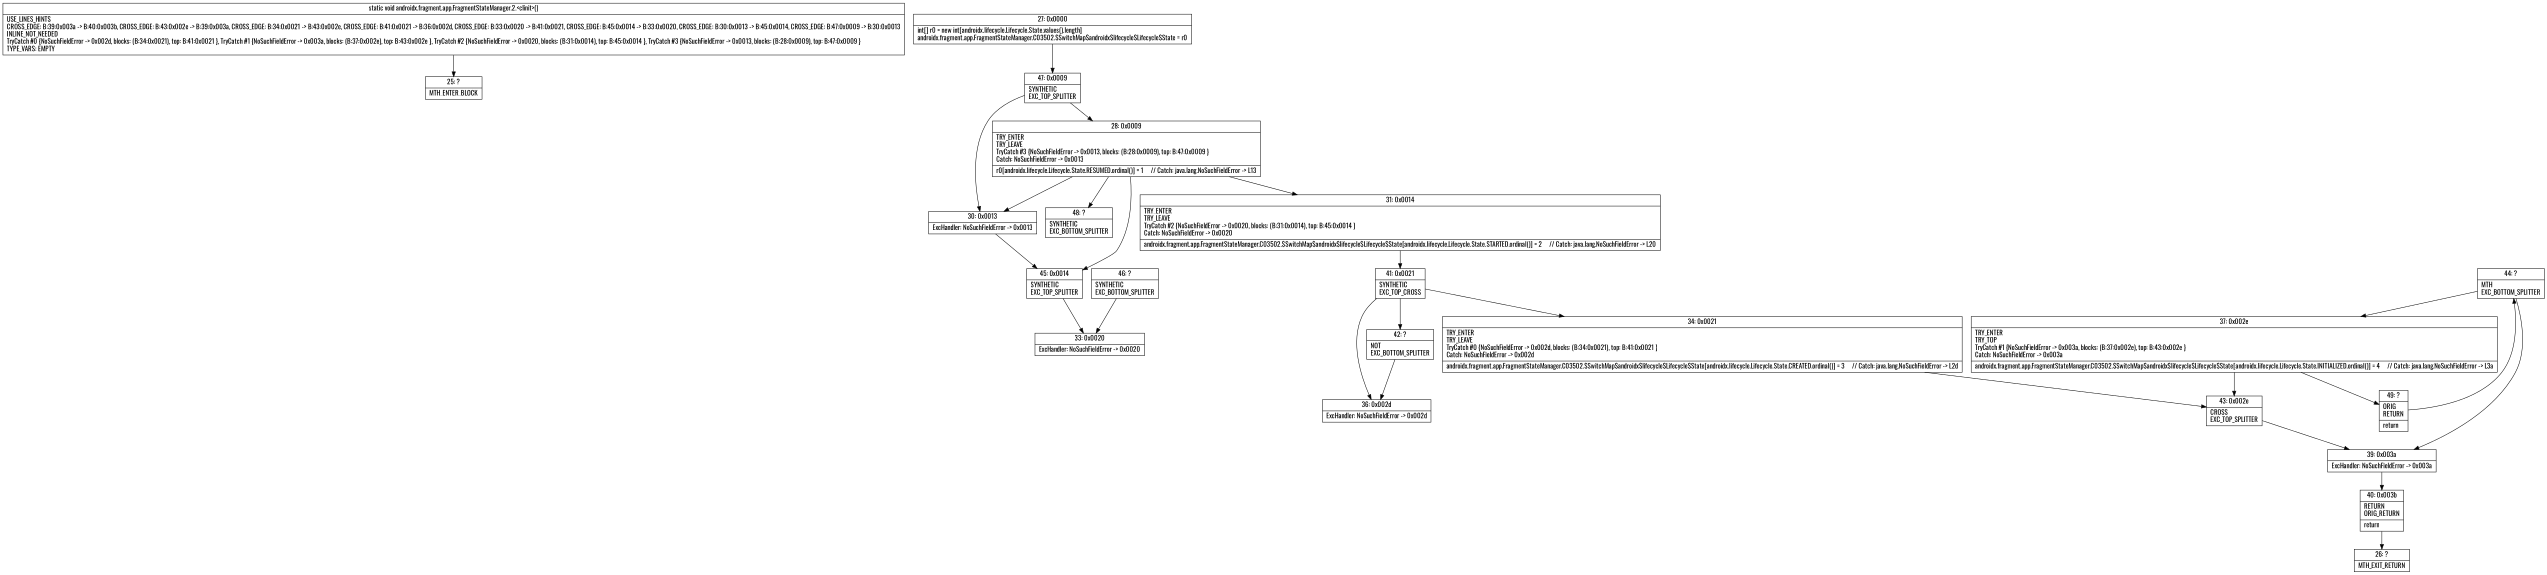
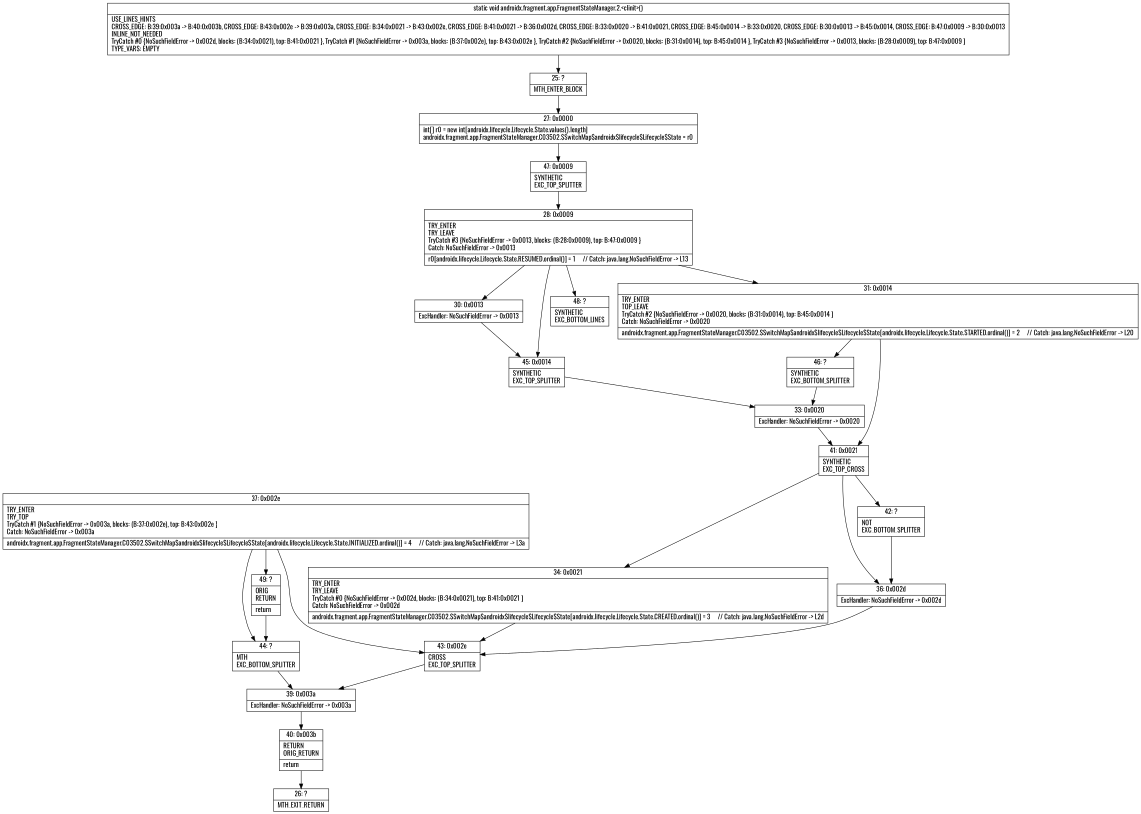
edge "25: ?" -> "27: 0x0000": added
edge "47: 0x0009" -> "30: 0x0013": removed
node "31: 0x0014": text "TRY_LEAVE" -> "TOP_LEAVE"
node "48: ?": text "EXC_BOTTOM_SPLITTER" -> "EXC_BOTTOM_LINES"
edge "44: ?" -> "37: 0x002e": reversed
edge "31: 0x0014" -> "46: ?": added
edge "33: 0x0020" -> "41: 0x0021": added
edge "36: 0x002d" -> "43: 0x002e": added
